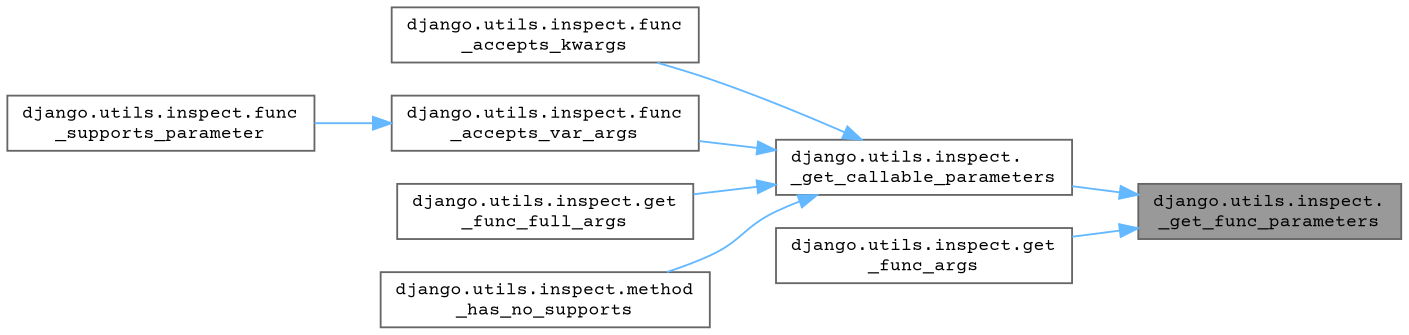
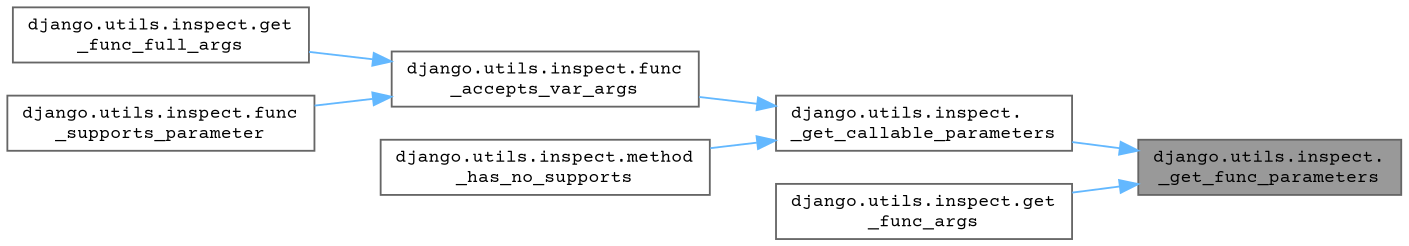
node "django.utils.inspect.func _accepts_kwargs": removed
edge "django.utils.inspect.get _func_full_args" -> "django.utils.inspect. _get_callable_parameters": now "django.utils.inspect.get _func_full_args" -> "django.utils.inspect.func _accepts_var_args"
